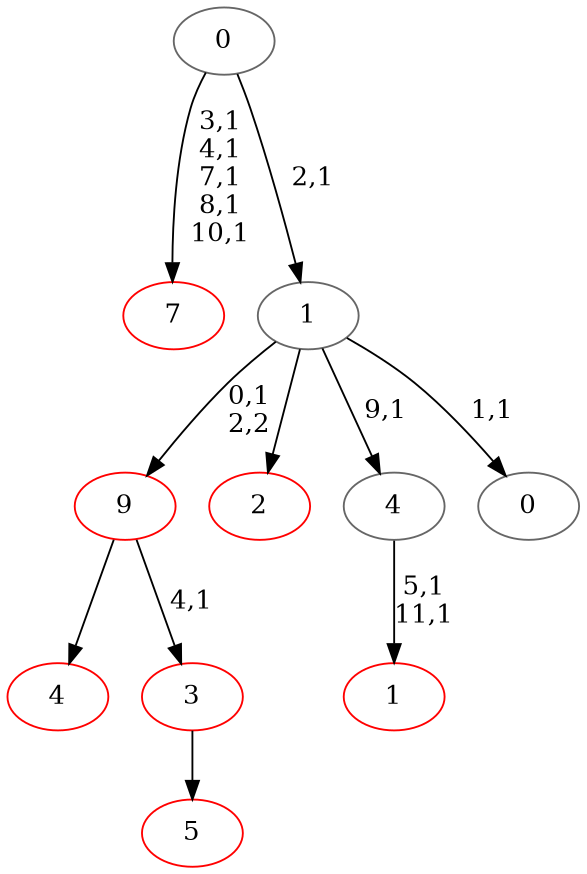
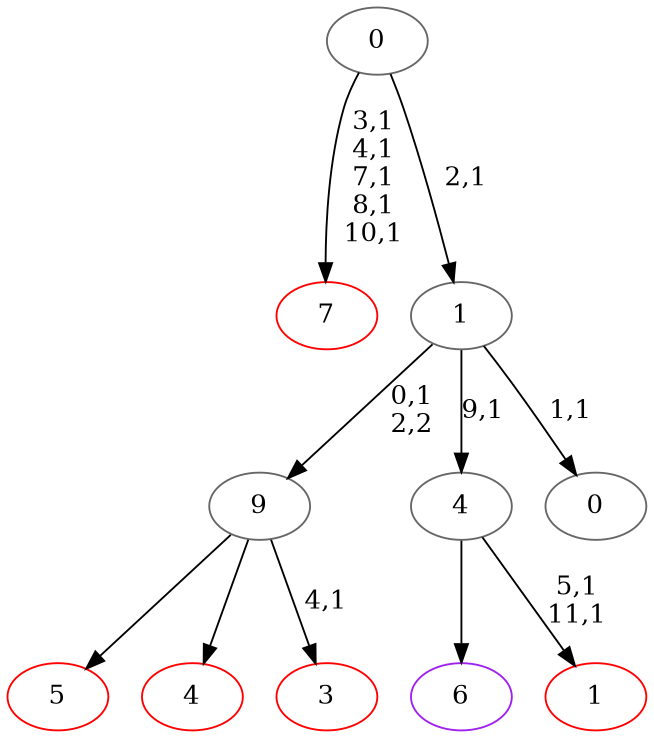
node "9": color red -> gray40
node "2": removed
node "6": added
edge "3" -> "5": now "9" -> "5"
